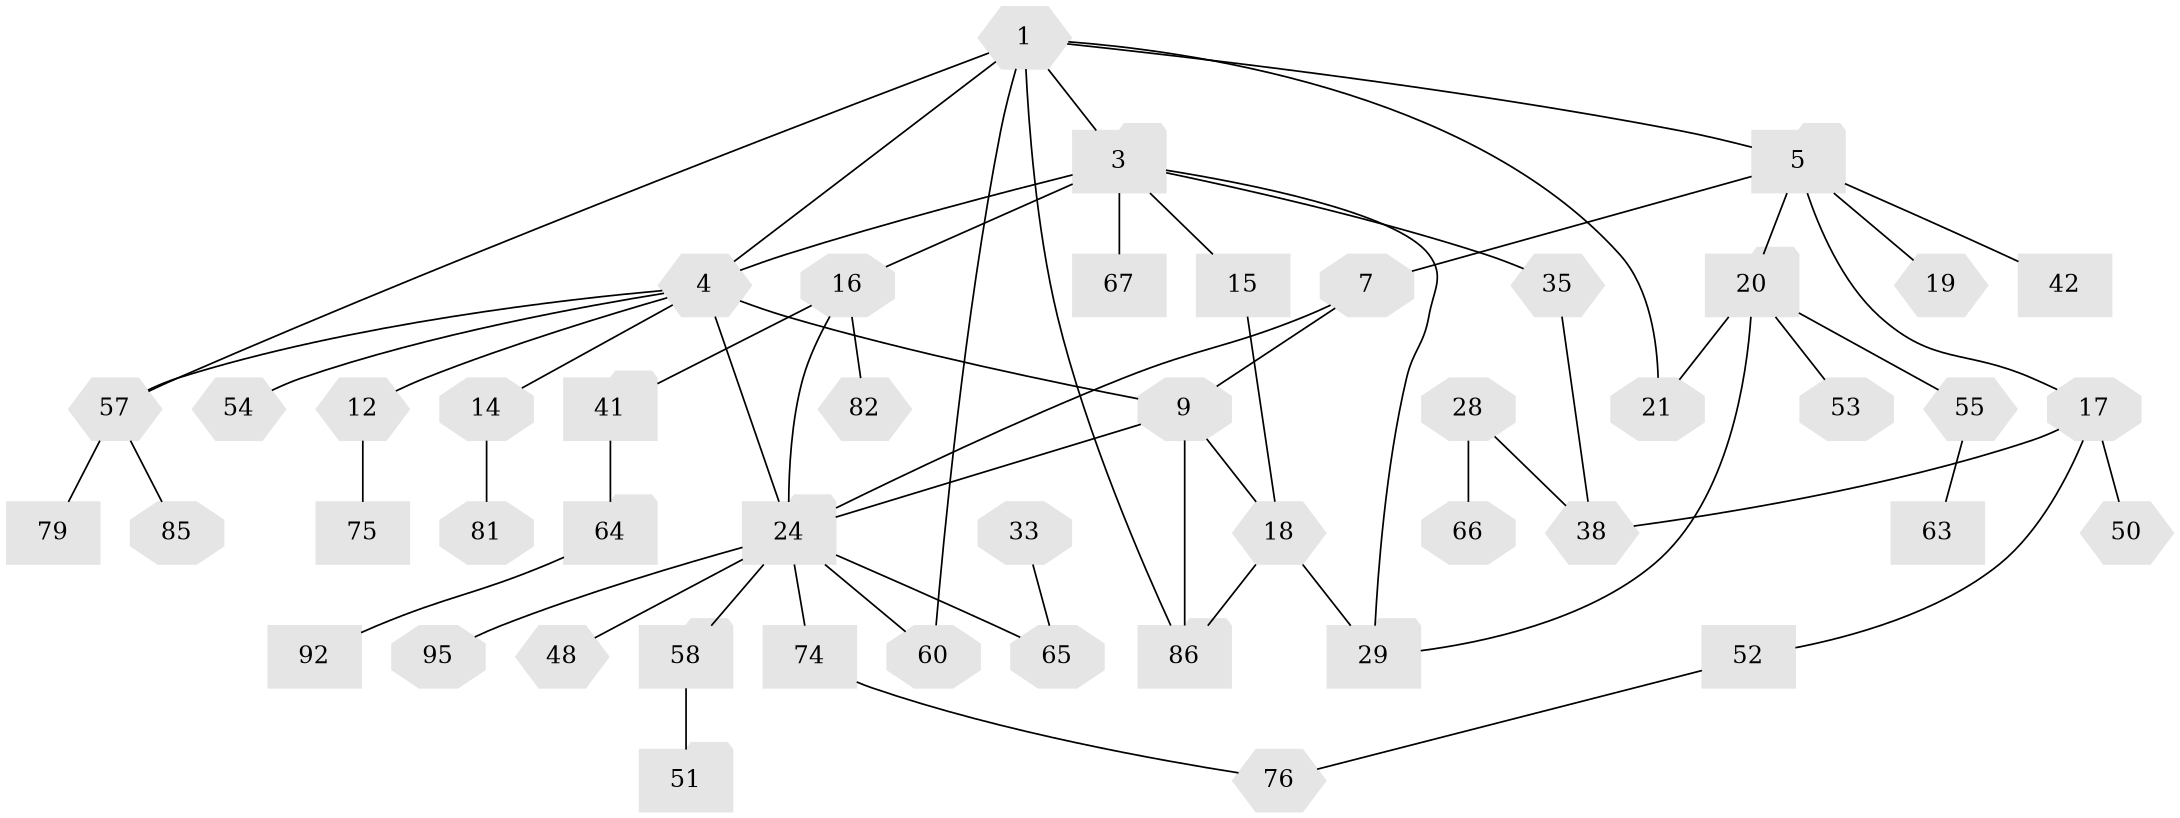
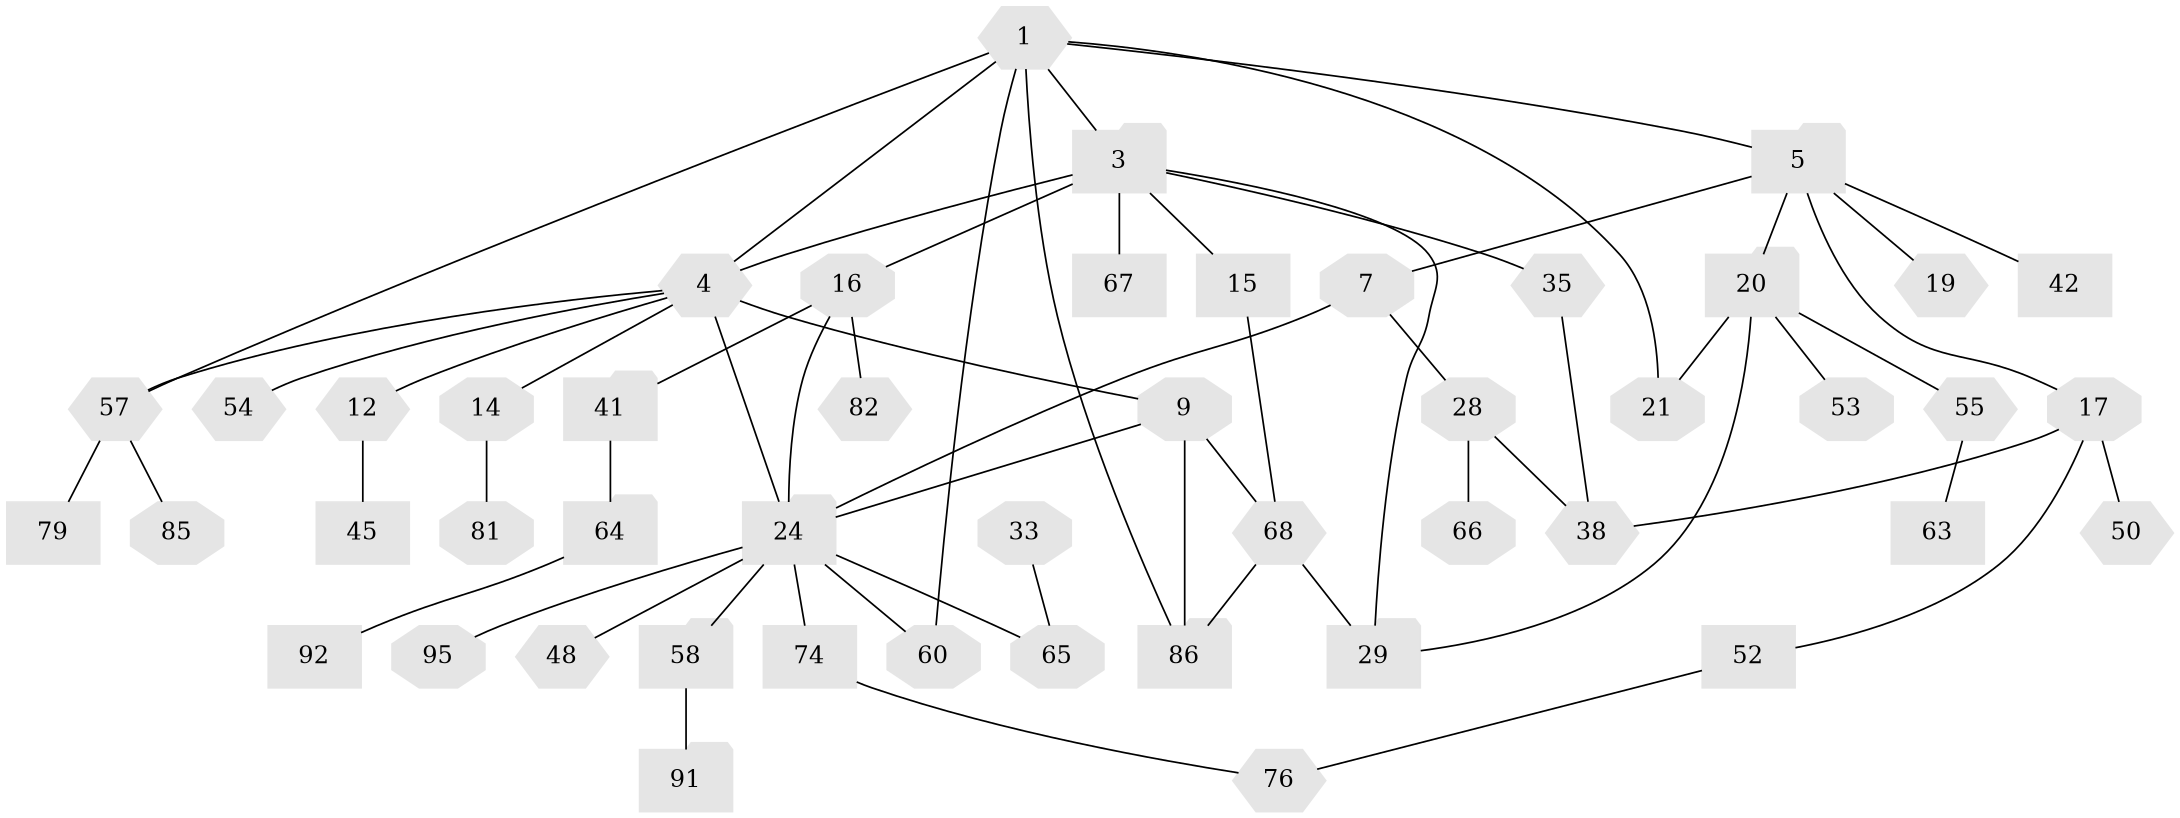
edge "7" -- "9": now "7" -- "28"
node "75": label "75" -> "45"
node "18": label "18" -> "68"
node "51": label "51" -> "91"
